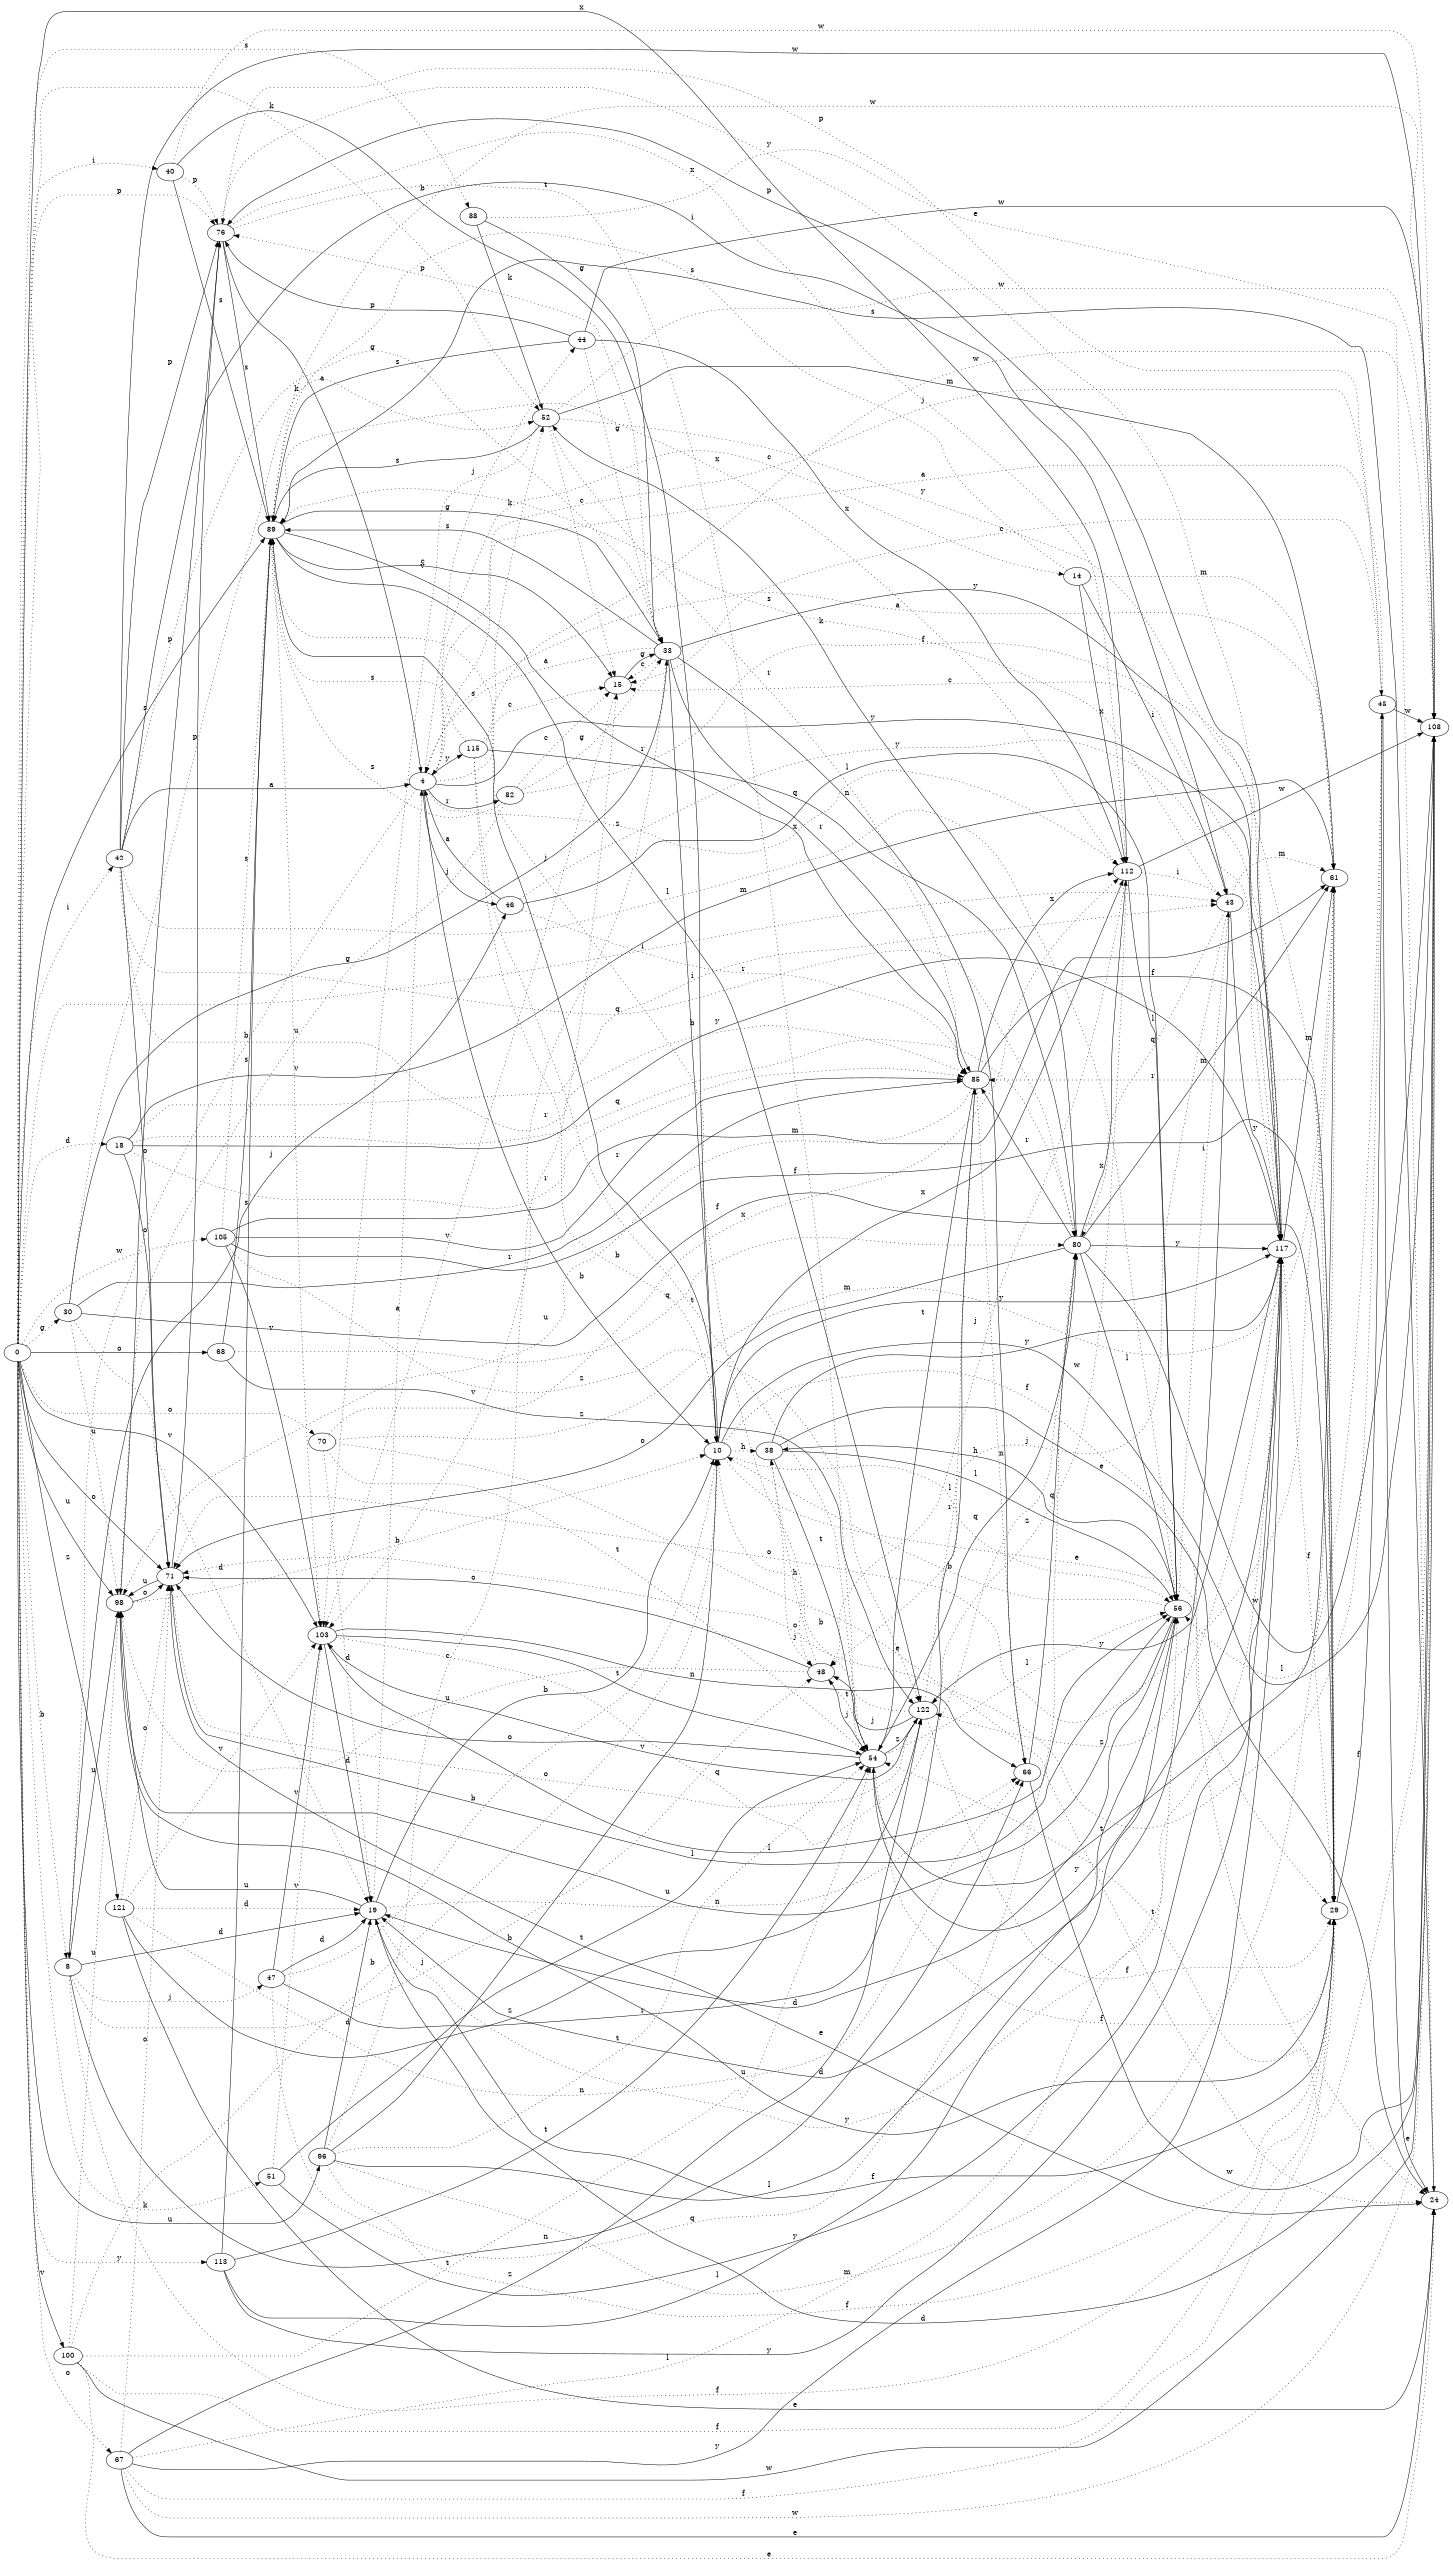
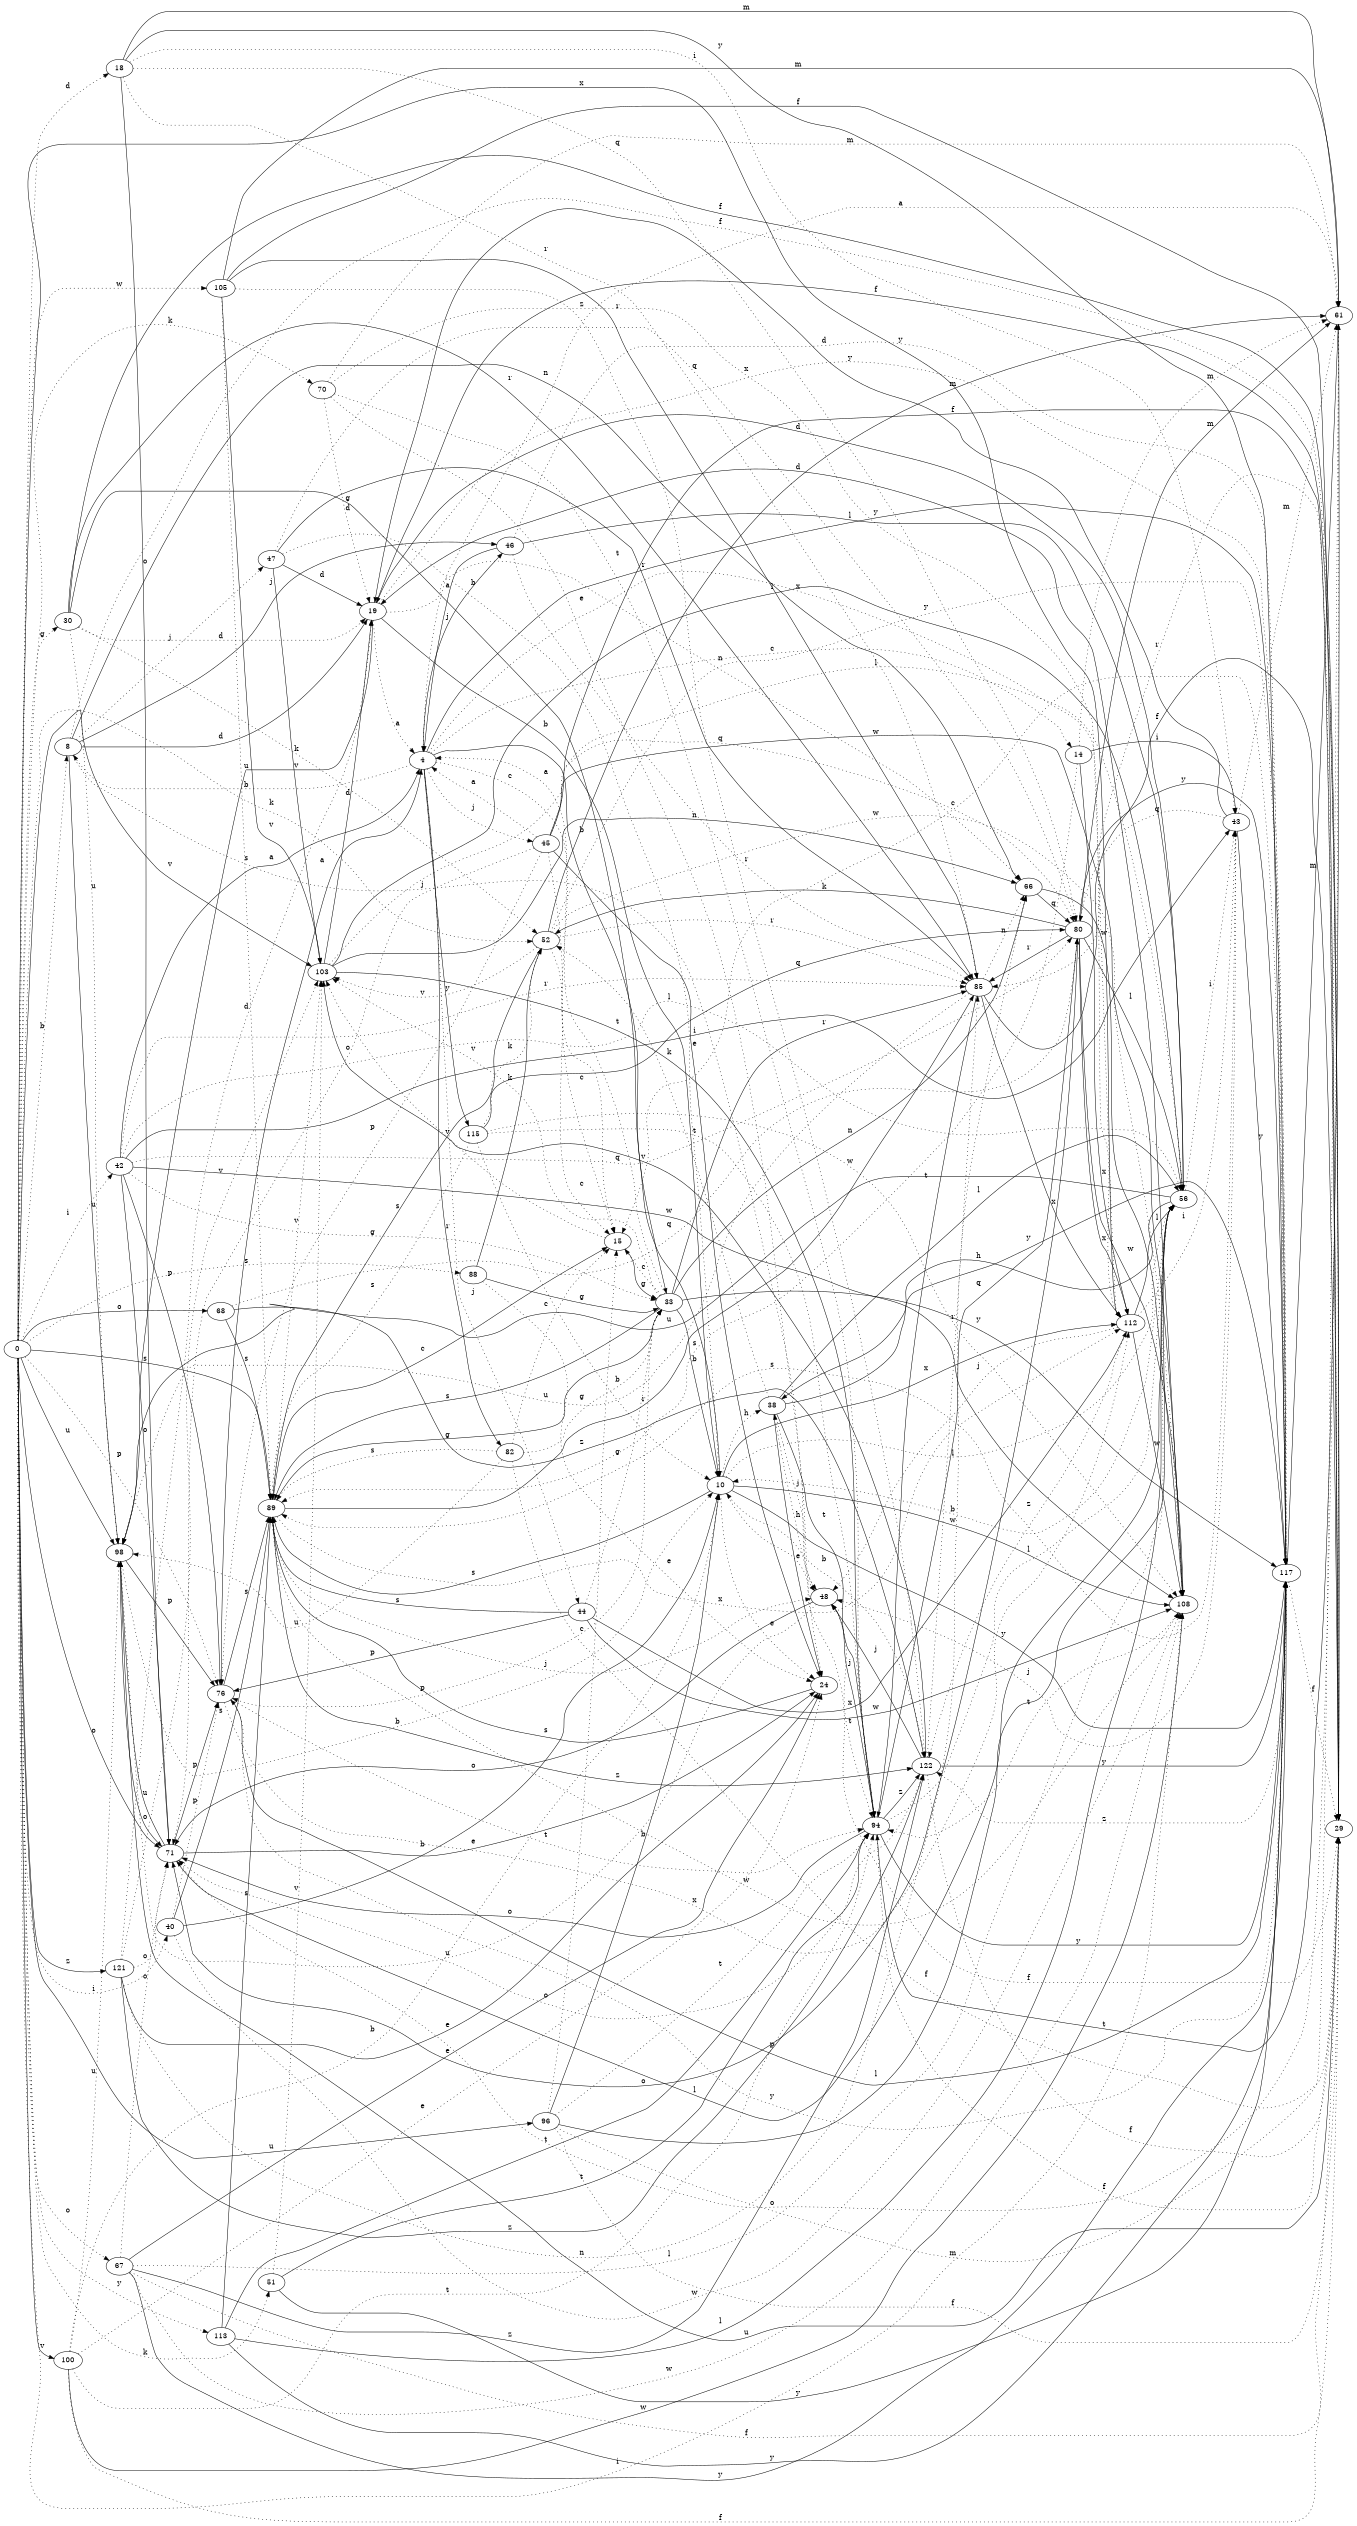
edge "0" -> "43": now "0" -> "108"
edge "38" -> "52": added, label "k"
edge "29" -> "45": reversed
edge "0" -> "70": label "o" -> "k"
node "54": label "54" -> "94"
edge "96" -> "19": removed, label "d"
